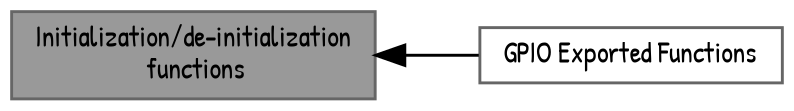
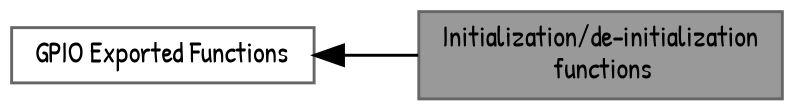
edge "GPIO Exported Functions" -> "Initialization/de-initialization functions": reversed
